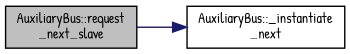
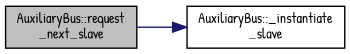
node "AuxiliaryBus::_instantiate _next": label "AuxiliaryBus::_instantiate _next" -> "AuxiliaryBus::_instantiate _slave"
